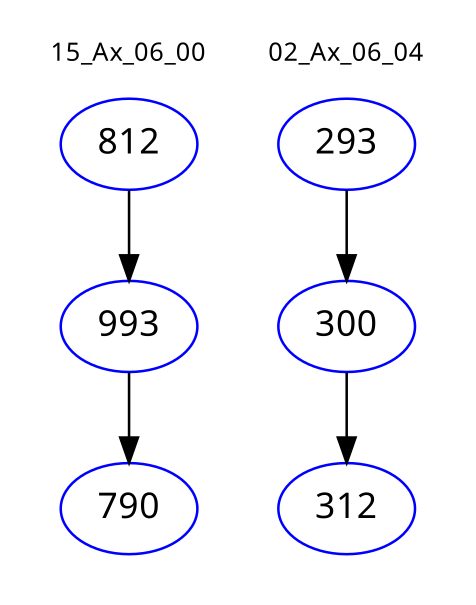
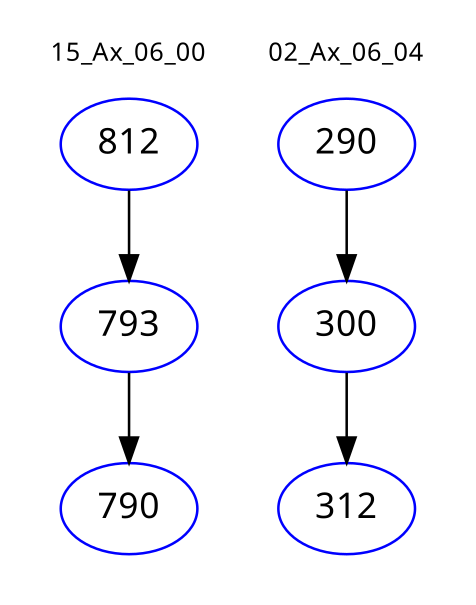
node "293": label "293" -> "290"
node "993": label "993" -> "793"
